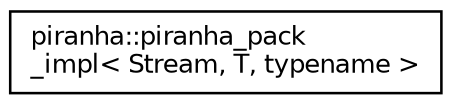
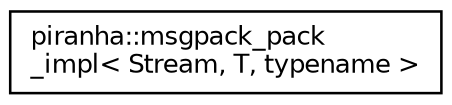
node "piranha::piranha_pack _impl< Stream, T, typename >": label "piranha::piranha_pack _impl< Stream, T, typename >" -> "piranha::msgpack_pack _impl< Stream, T, typename >"
